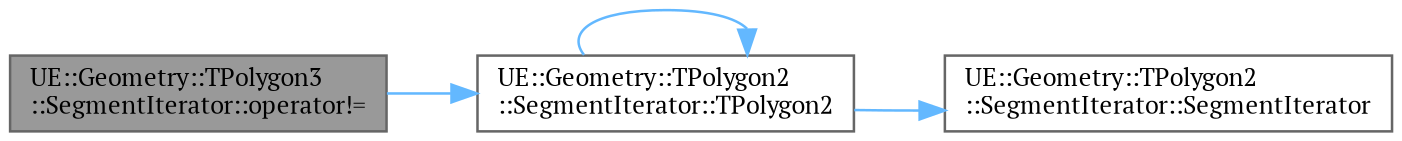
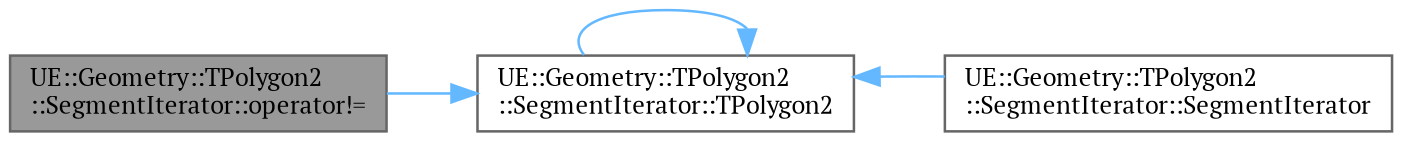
node "UE::Geometry::TPolygon3 ::SegmentIterator::operator!=": label "UE::Geometry::TPolygon3 ::SegmentIterator::operator!=" -> "UE::Geometry::TPolygon2 ::SegmentIterator::operator!="
edge "UE::Geometry::TPolygon2 ::SegmentIterator::TPolygon2" -> "UE::Geometry::TPolygon2 ::SegmentIterator::SegmentIterator": reversed
